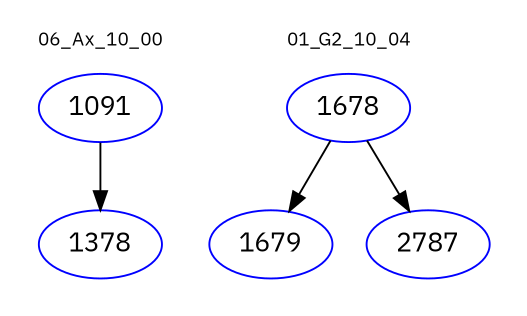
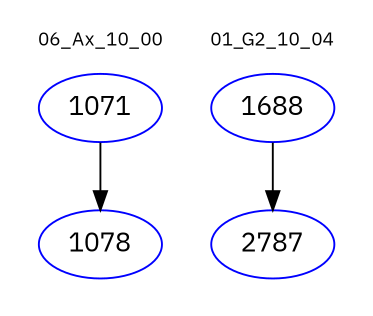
node "1091": label "1091" -> "1071"
node "1678": label "1678" -> "1688"
node "1378": label "1378" -> "1078"
node "1679": removed
